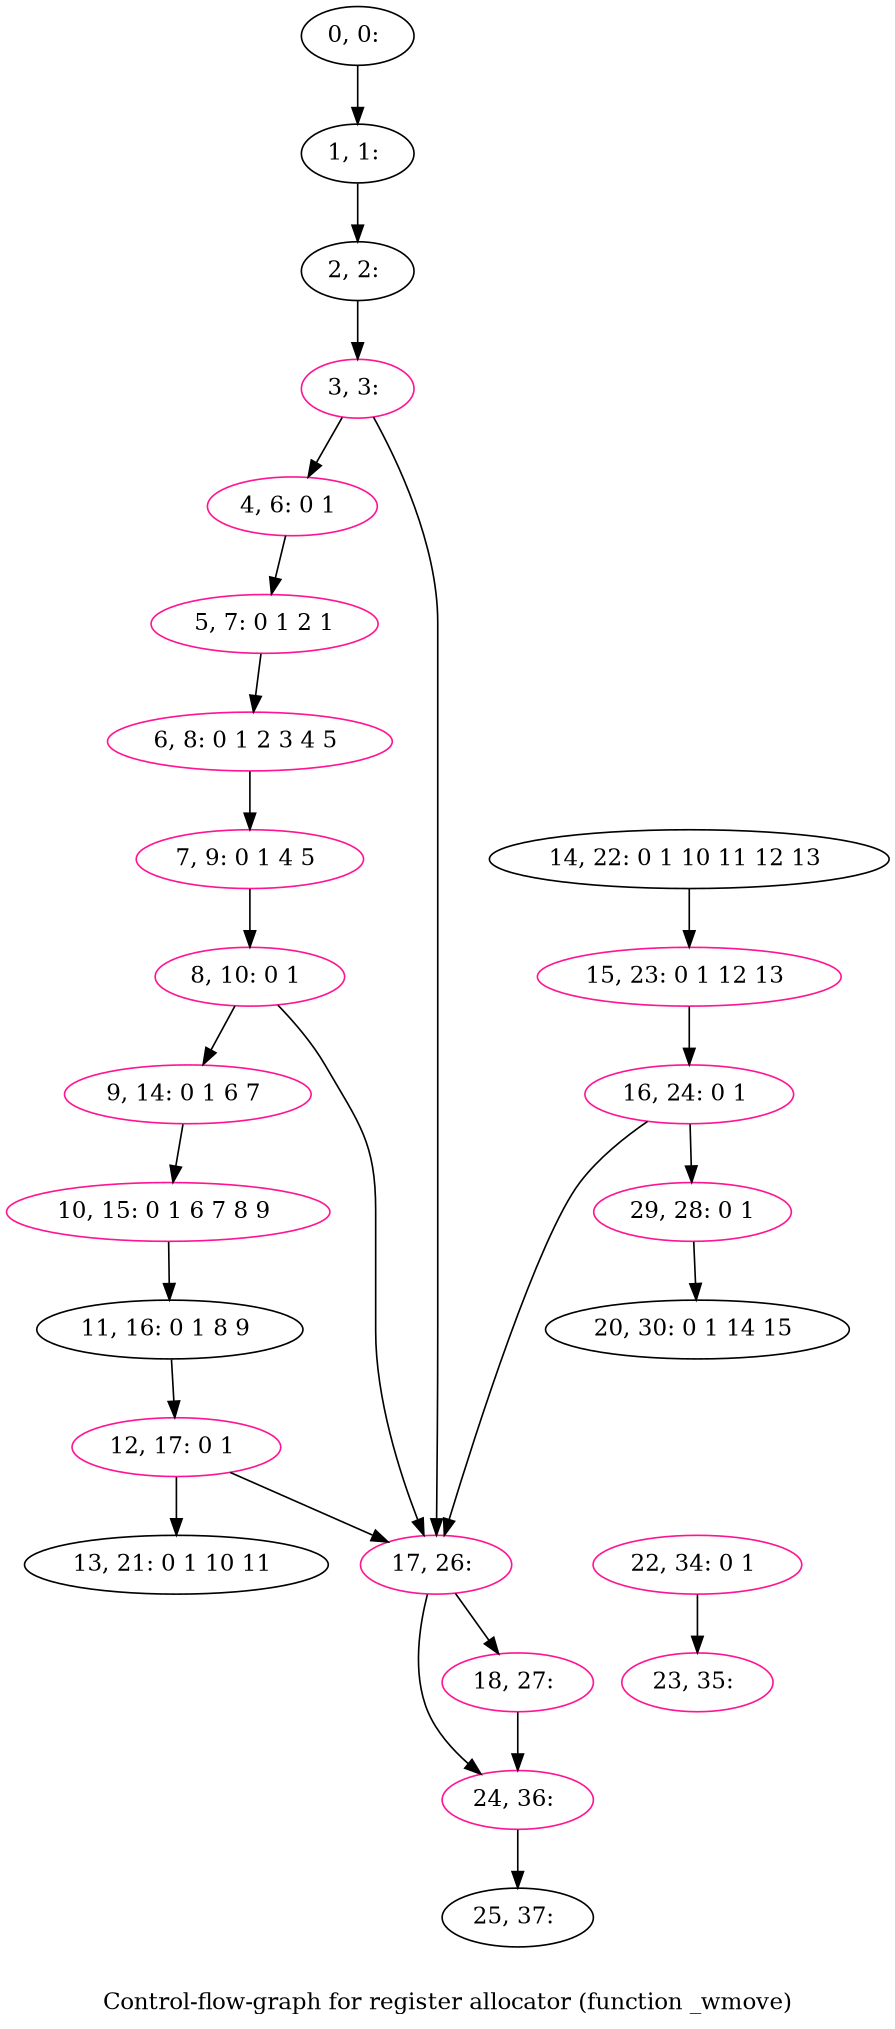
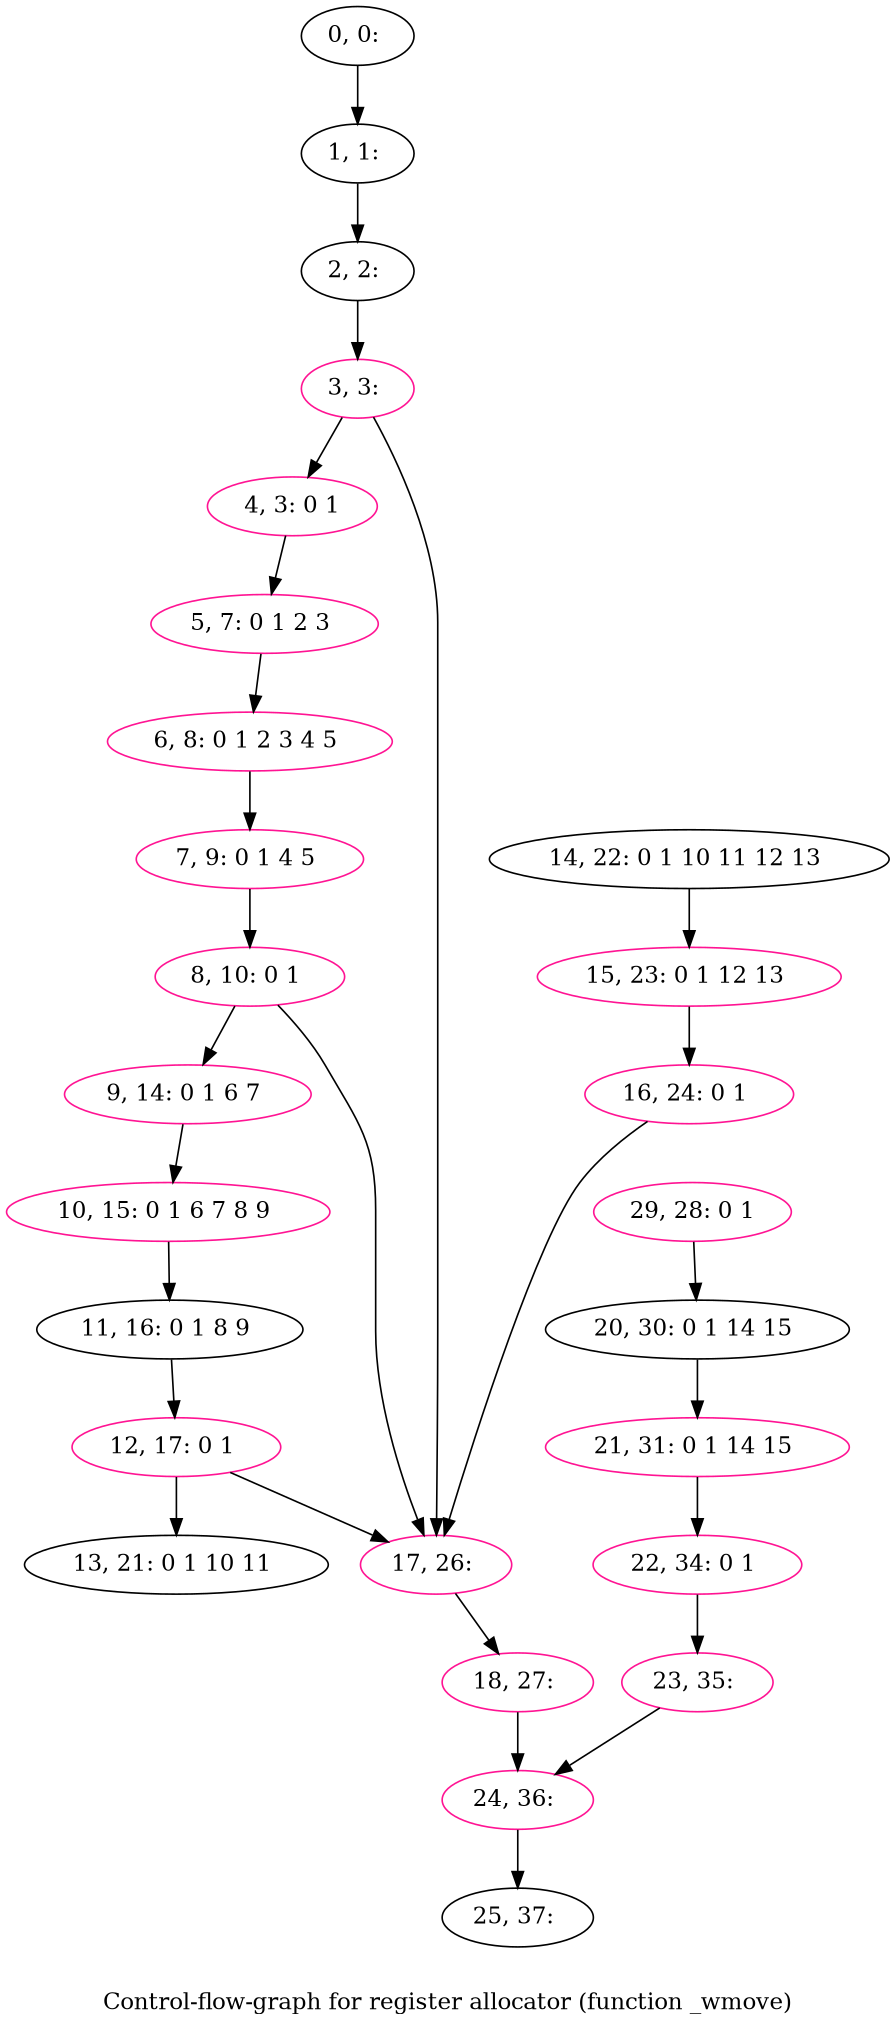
node "4, 6: 0 1": label "4, 6: 0 1" -> "4, 3: 0 1"
node "5, 7: 0 1 2 1": label "5, 7: 0 1 2 1" -> "5, 7: 0 1 2 3"
edge "16, 24: 0 1" -> "29, 28: 0 1": removed
node "21, 31: 0 1 14 15": added
edge "17, 26:" -> "24, 36:": now "23, 35:" -> "24, 36:"
